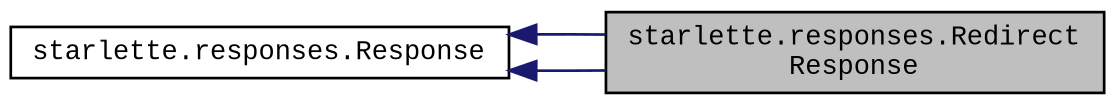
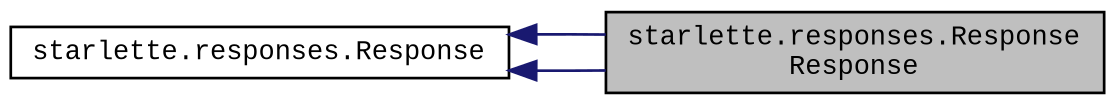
node "starlette.responses.Redirect Response": label "starlette.responses.Redirect Response" -> "starlette.responses.Response Response"
